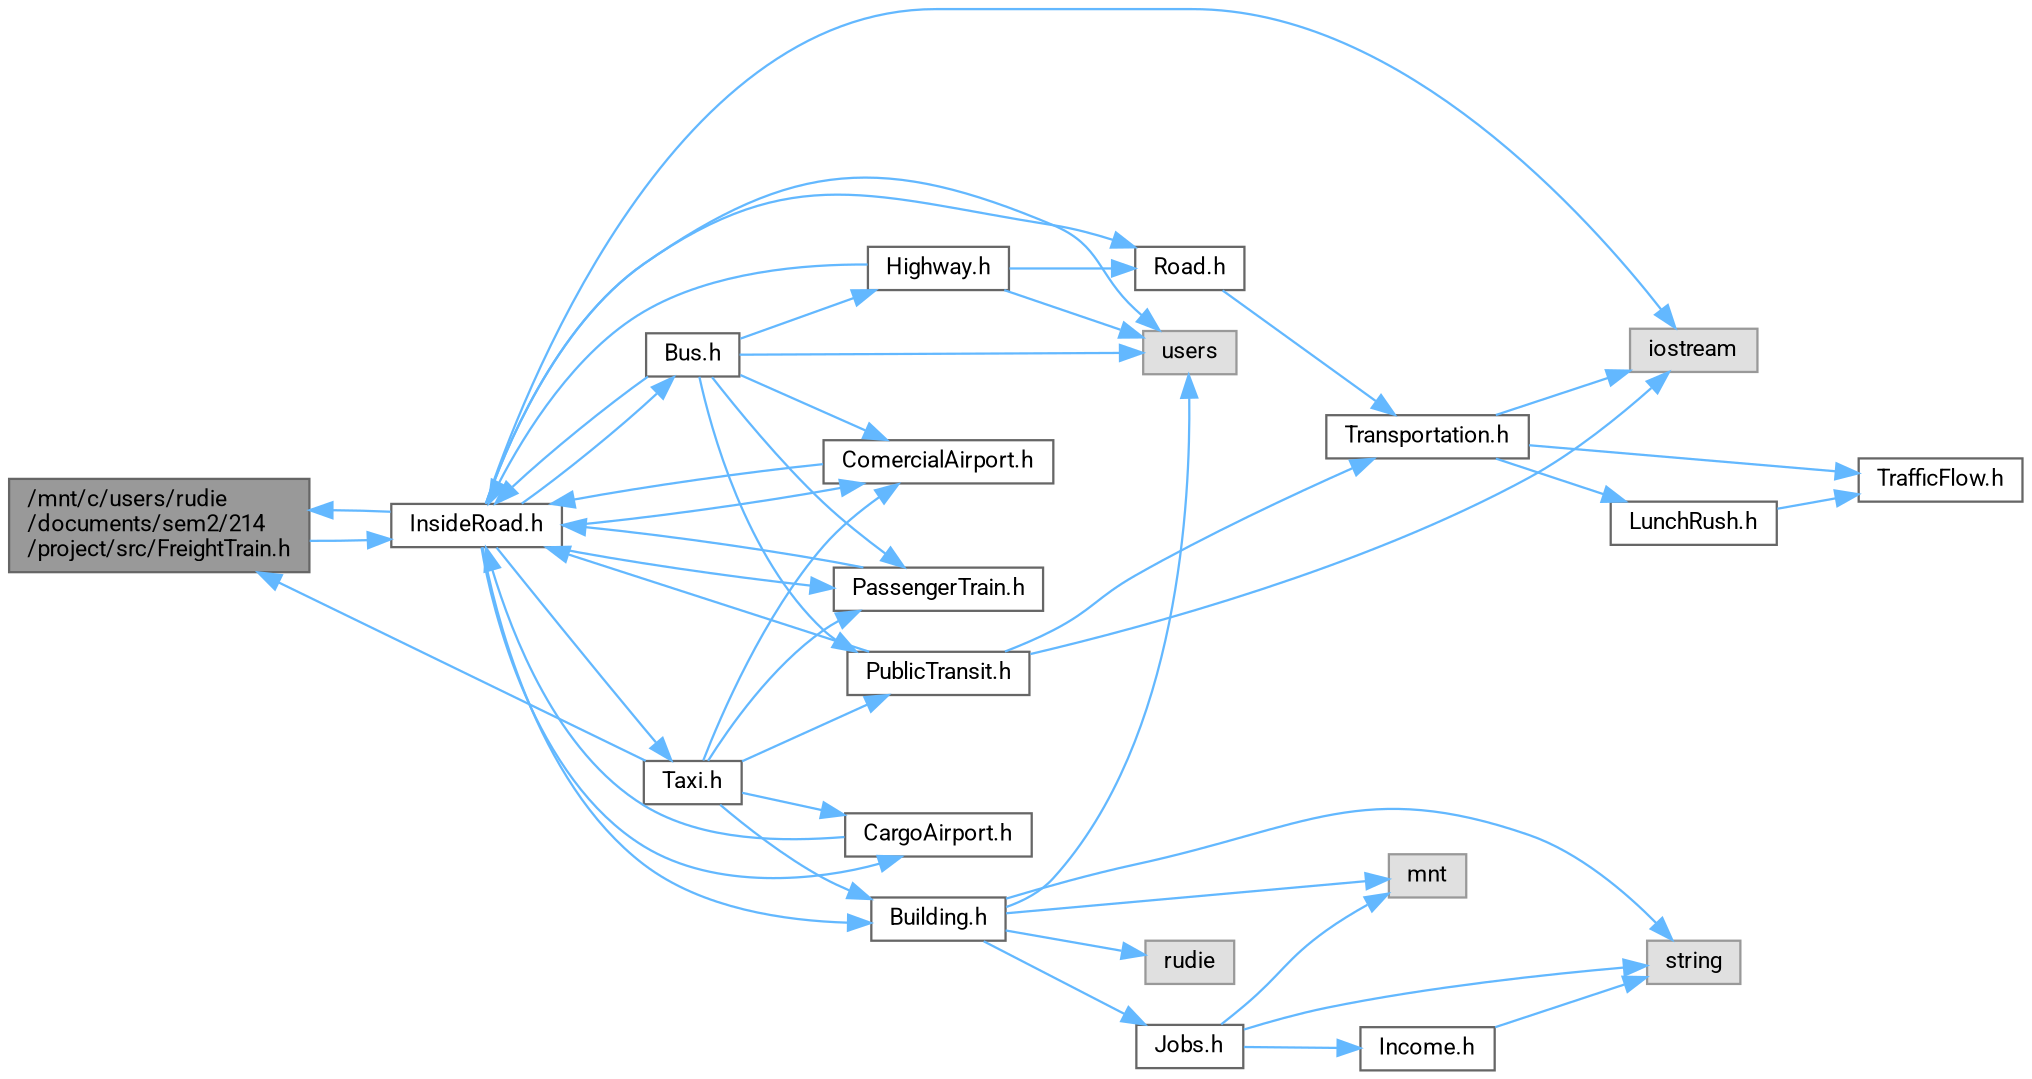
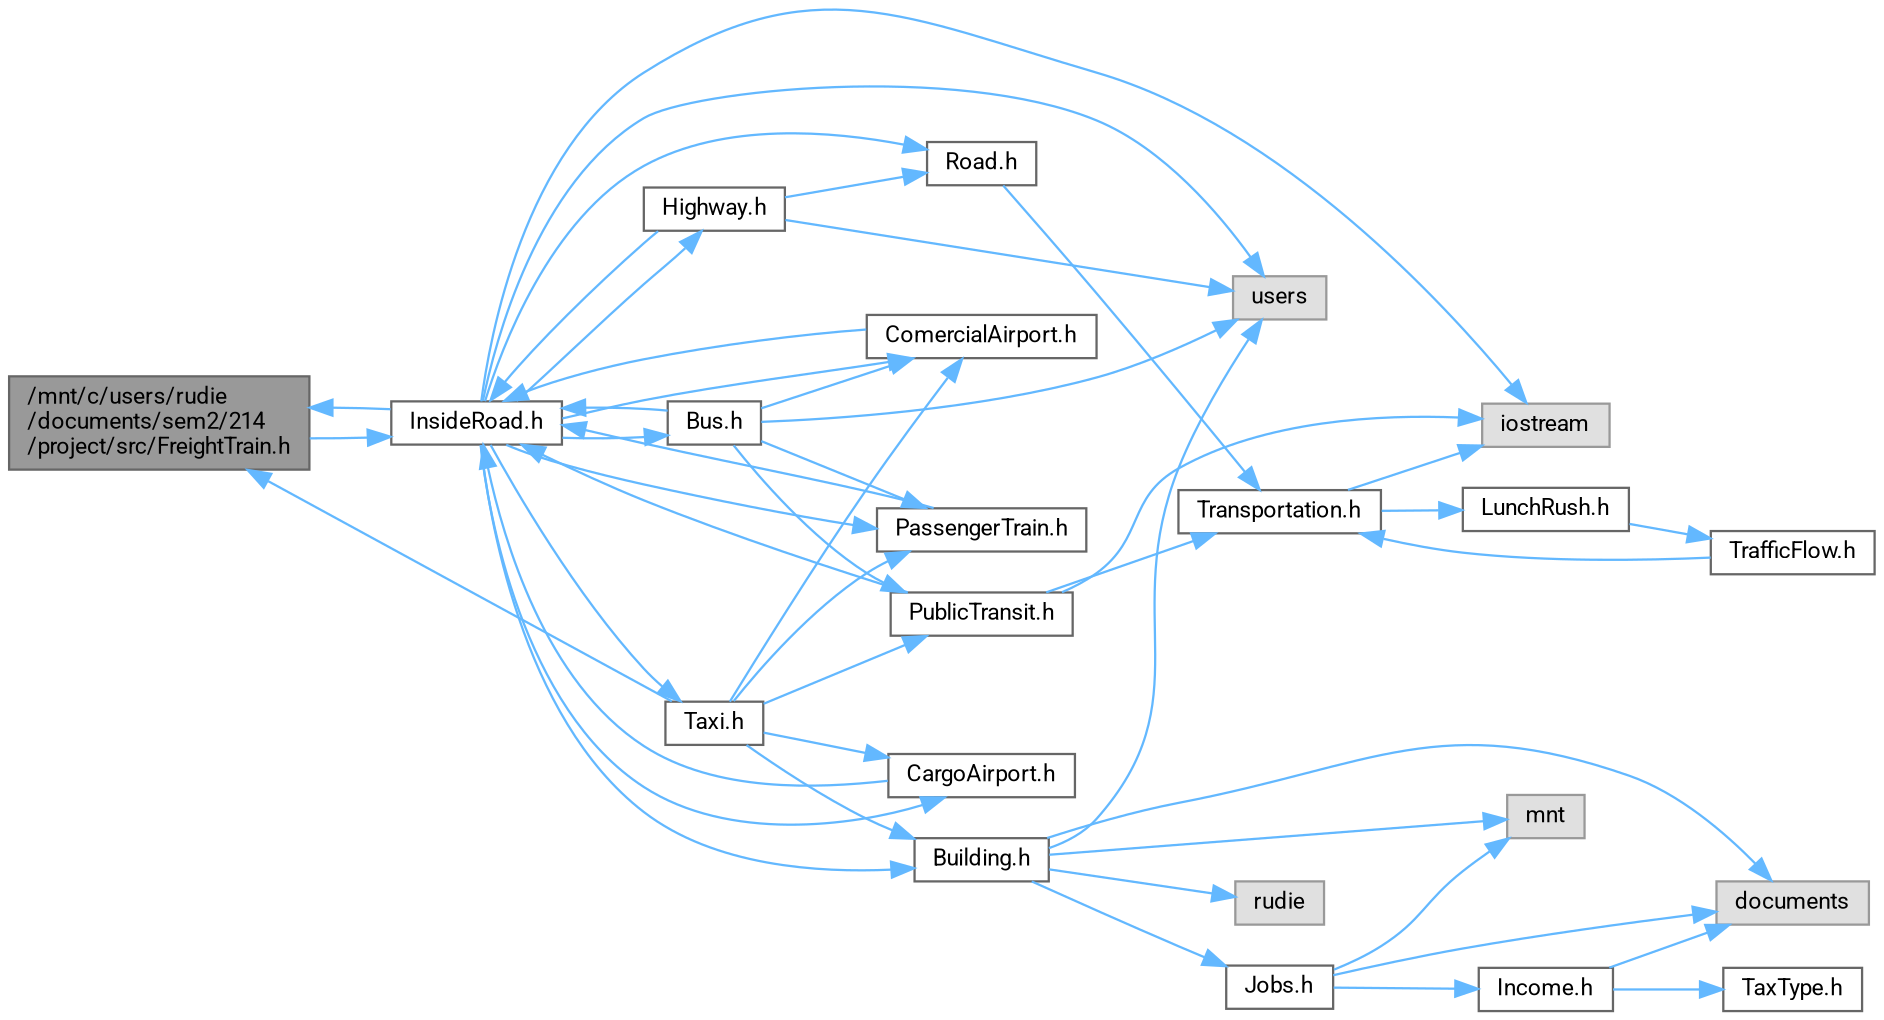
edge "Bus.h" -> "Highway.h": now "InsideRoad.h" -> "Highway.h"
edge "Transportation.h" -> "TrafficFlow.h": reversed
node "string": label "string" -> "documents"
node "TaxType.h": added
